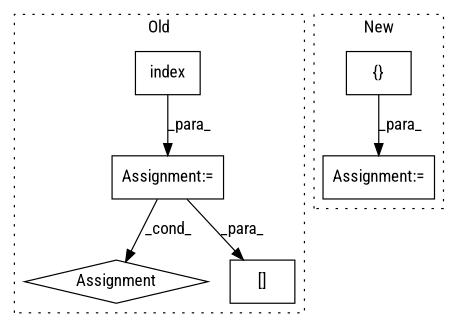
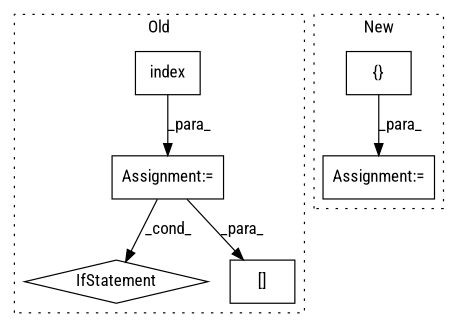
node "Assignment": label "Assignment" -> "IfStatement"
